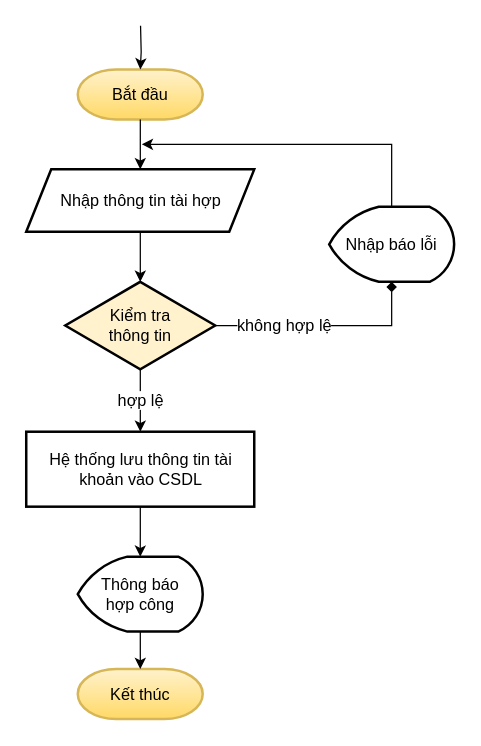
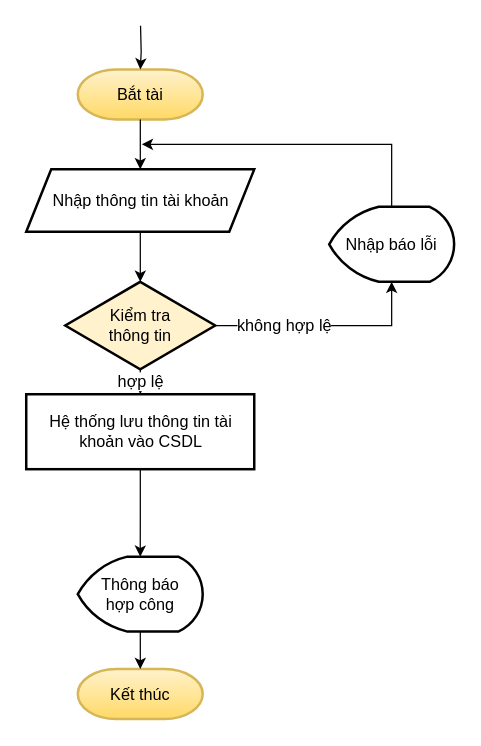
node "Bắt đầu": label "Bắt đầu" -> "Bắt tài"
node "Nhập thông tin tài hợp": label "Nhập thông tin tài hợp" -> "Nhập thông tin tài khoản"
edge "Kiểm tra thông tin" -> "Nhập báo lỗi": arrowhead diamond -> classic
node "Hệ thống lưu thông tin tài khoản vào CSDL": moved (140, 469) -> (140, 432)
